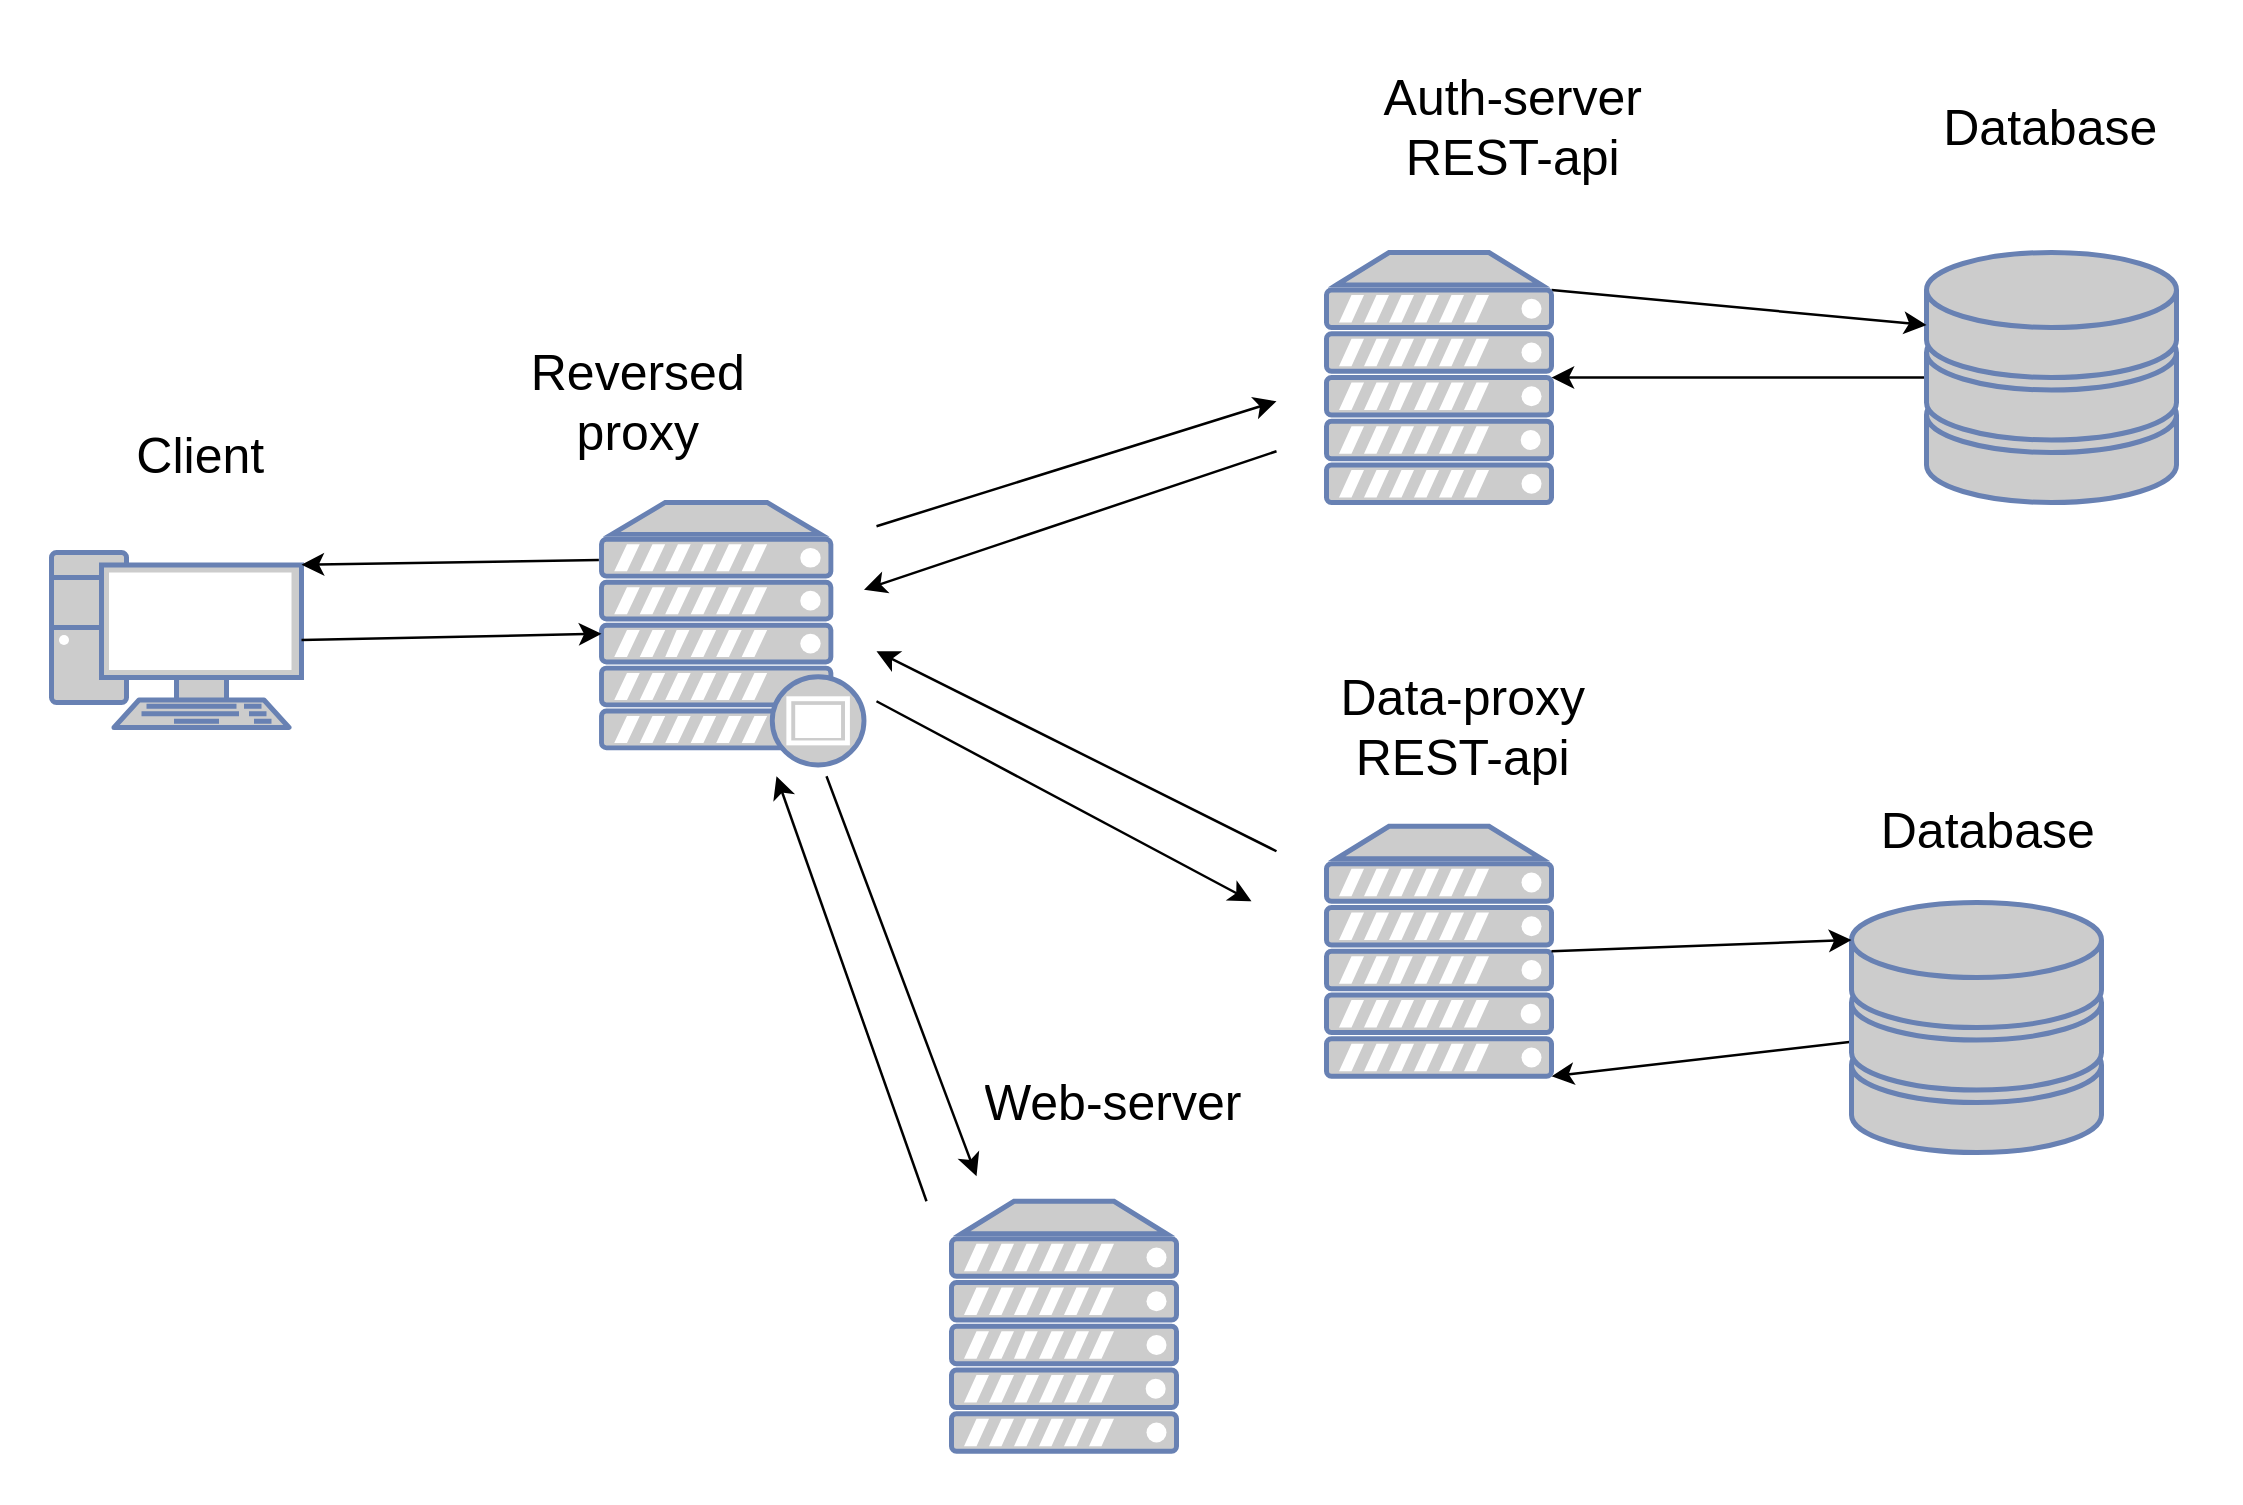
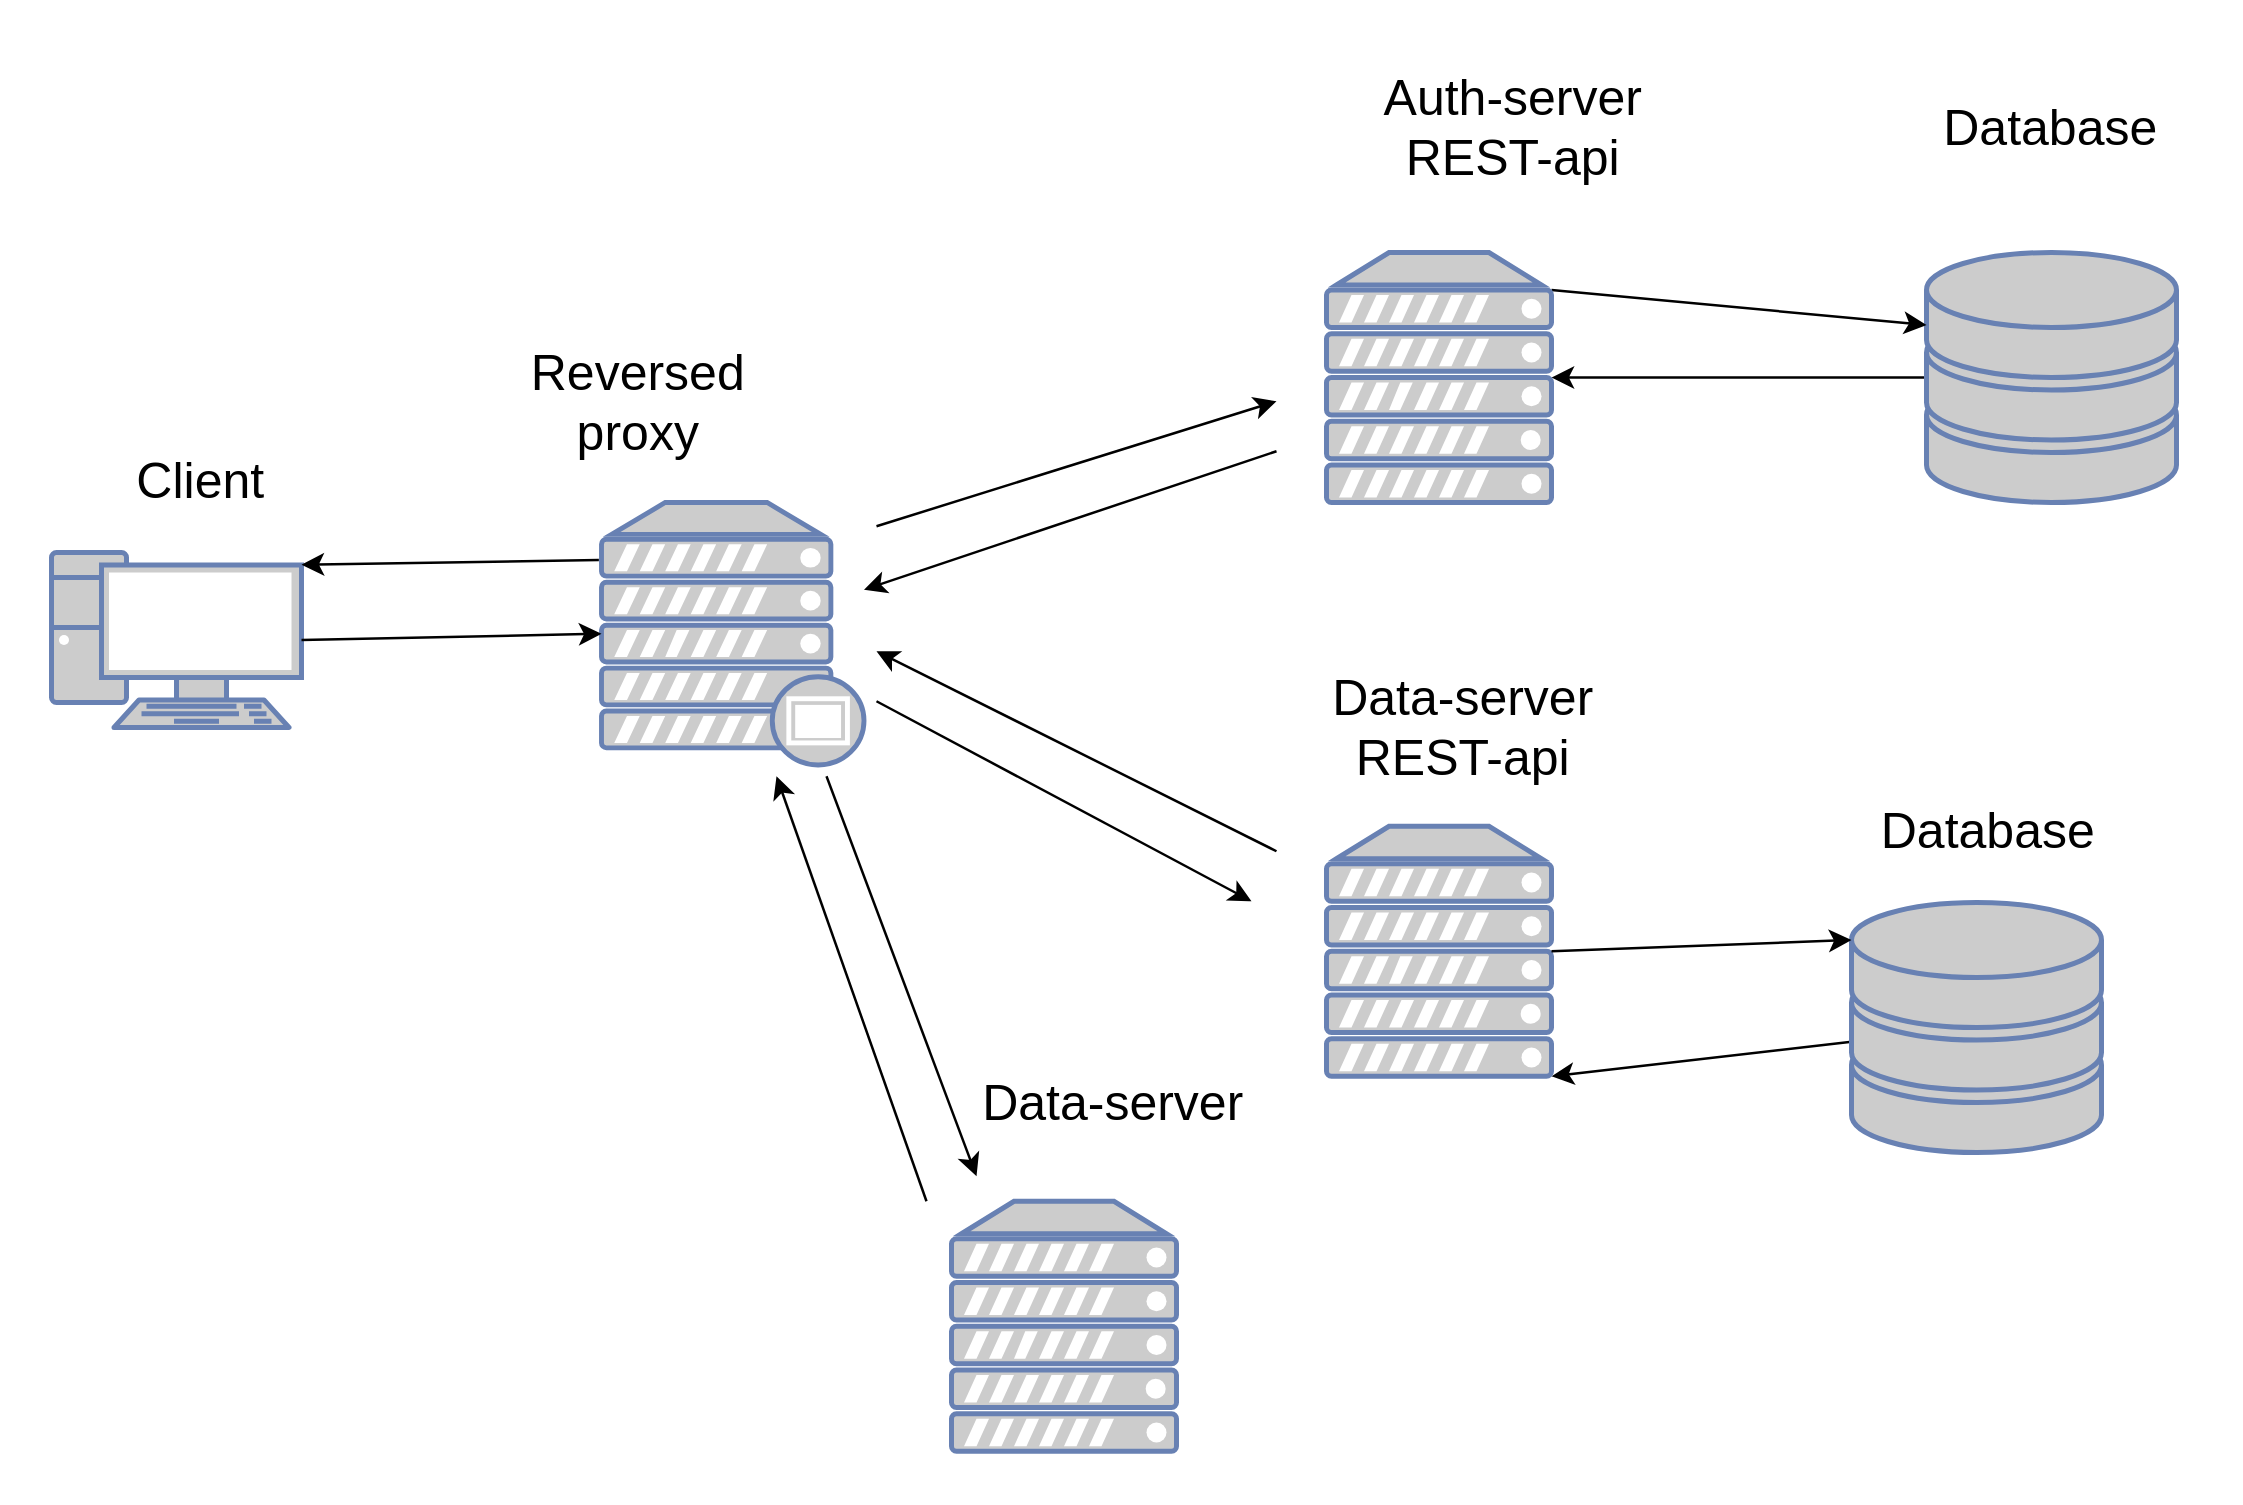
node "Client": moved (201, 453) -> (201, 478)
node "Data-proxy REST-api": label "Data-proxy REST-api" -> "Data-server REST-api"
node "Web-server": label "Web-server" -> "Data-server"
